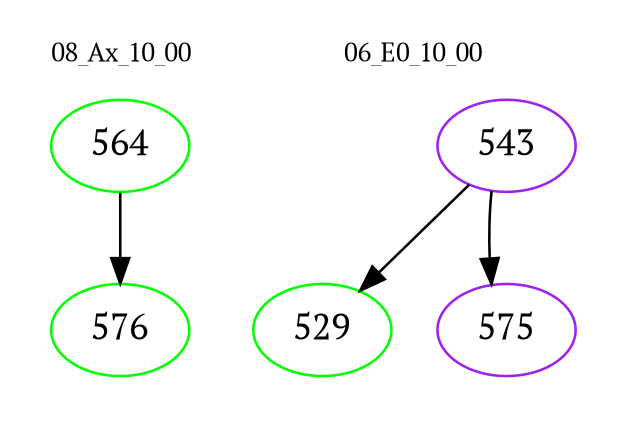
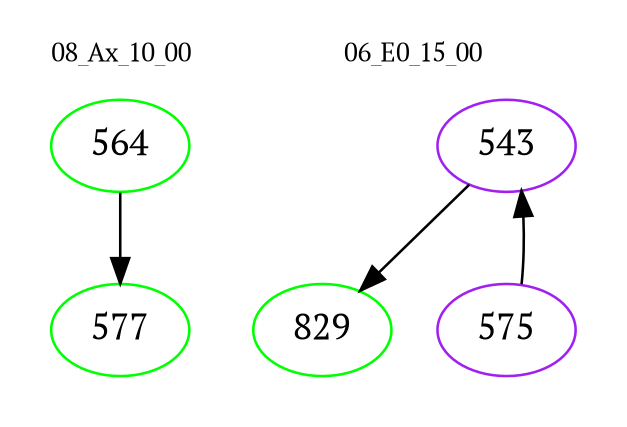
cluster "06_E0_10_00": label "06_E0_10_00" -> "06_E0_15_00"
edge "543" -> "575": reversed
node "576": label "576" -> "577"
node "529": label "529" -> "829"
